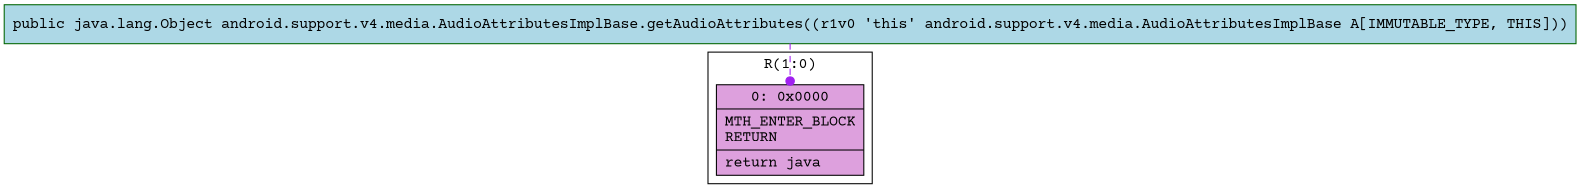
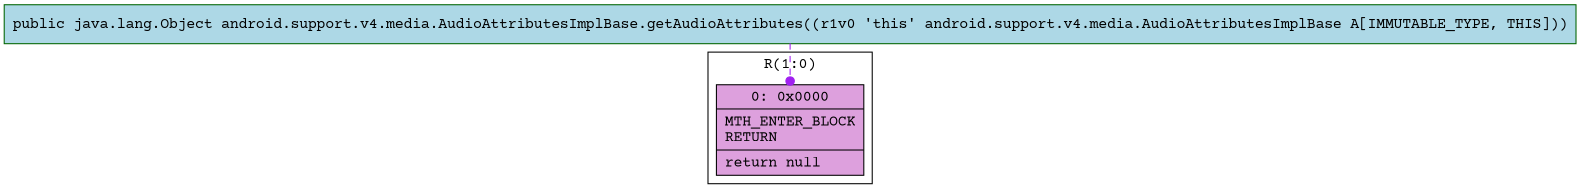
node "0: 0x0000": text "return java" -> "return null"
